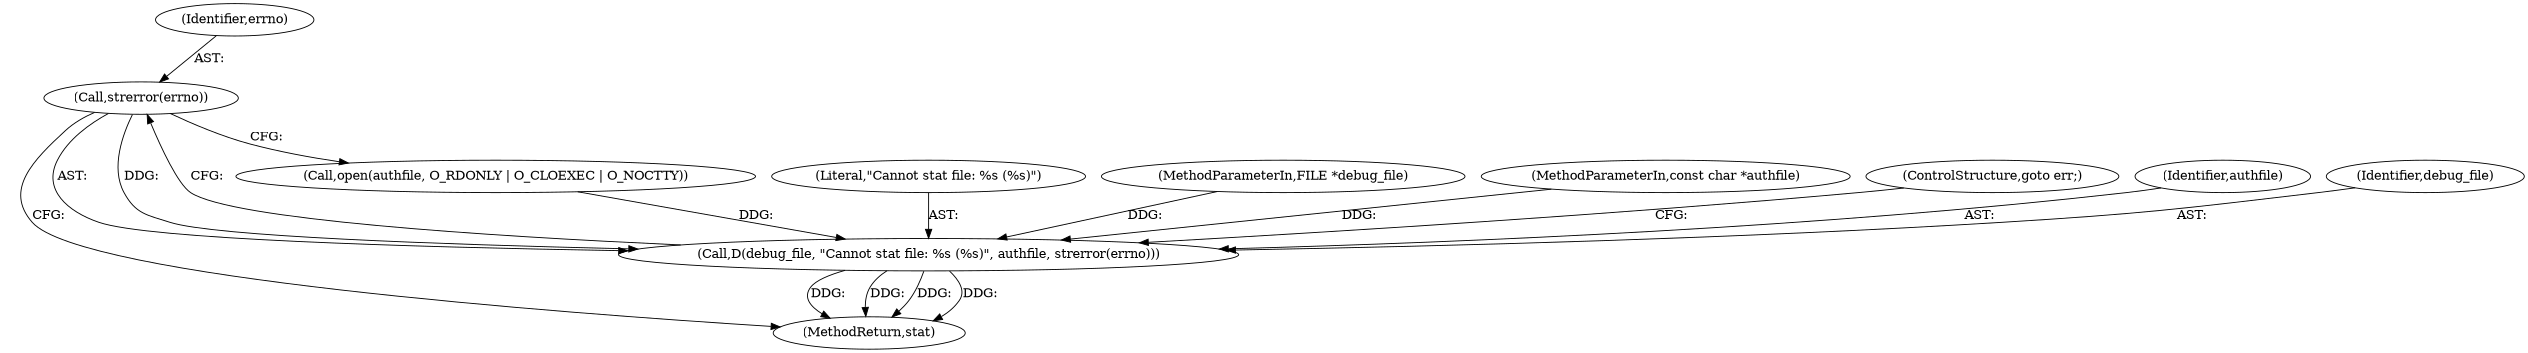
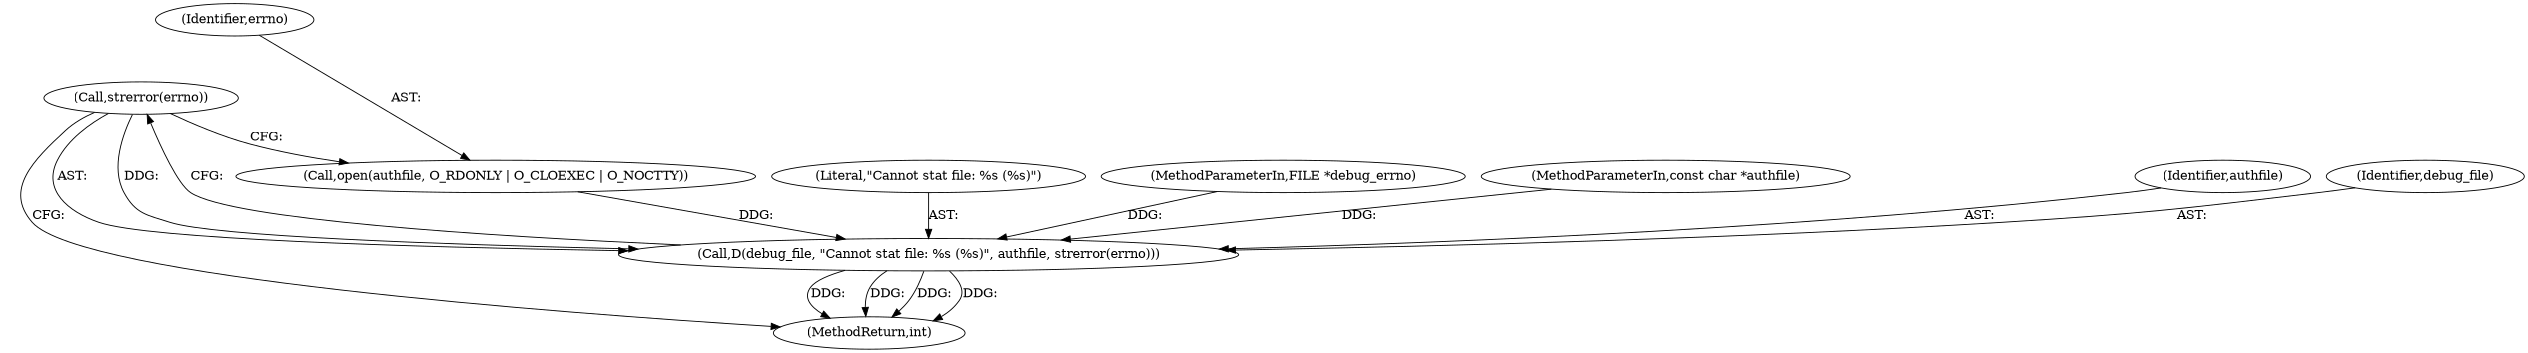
edge "(Identifier,errno)" -> "(Call,strerror(errno))": now "(Identifier,errno)" -> "(Call,open(authfile, O_RDONLY | O_CLOEXEC | O_NOCTTY))"
node "(MethodParameterIn,FILE *debug_file)": label "(MethodParameterIn,FILE *debug_file)" -> "(MethodParameterIn,FILE *debug_errno)"
node "(ControlStructure,goto err;)": removed
node "(MethodReturn,stat)": label "(MethodReturn,stat)" -> "(MethodReturn,int)"
